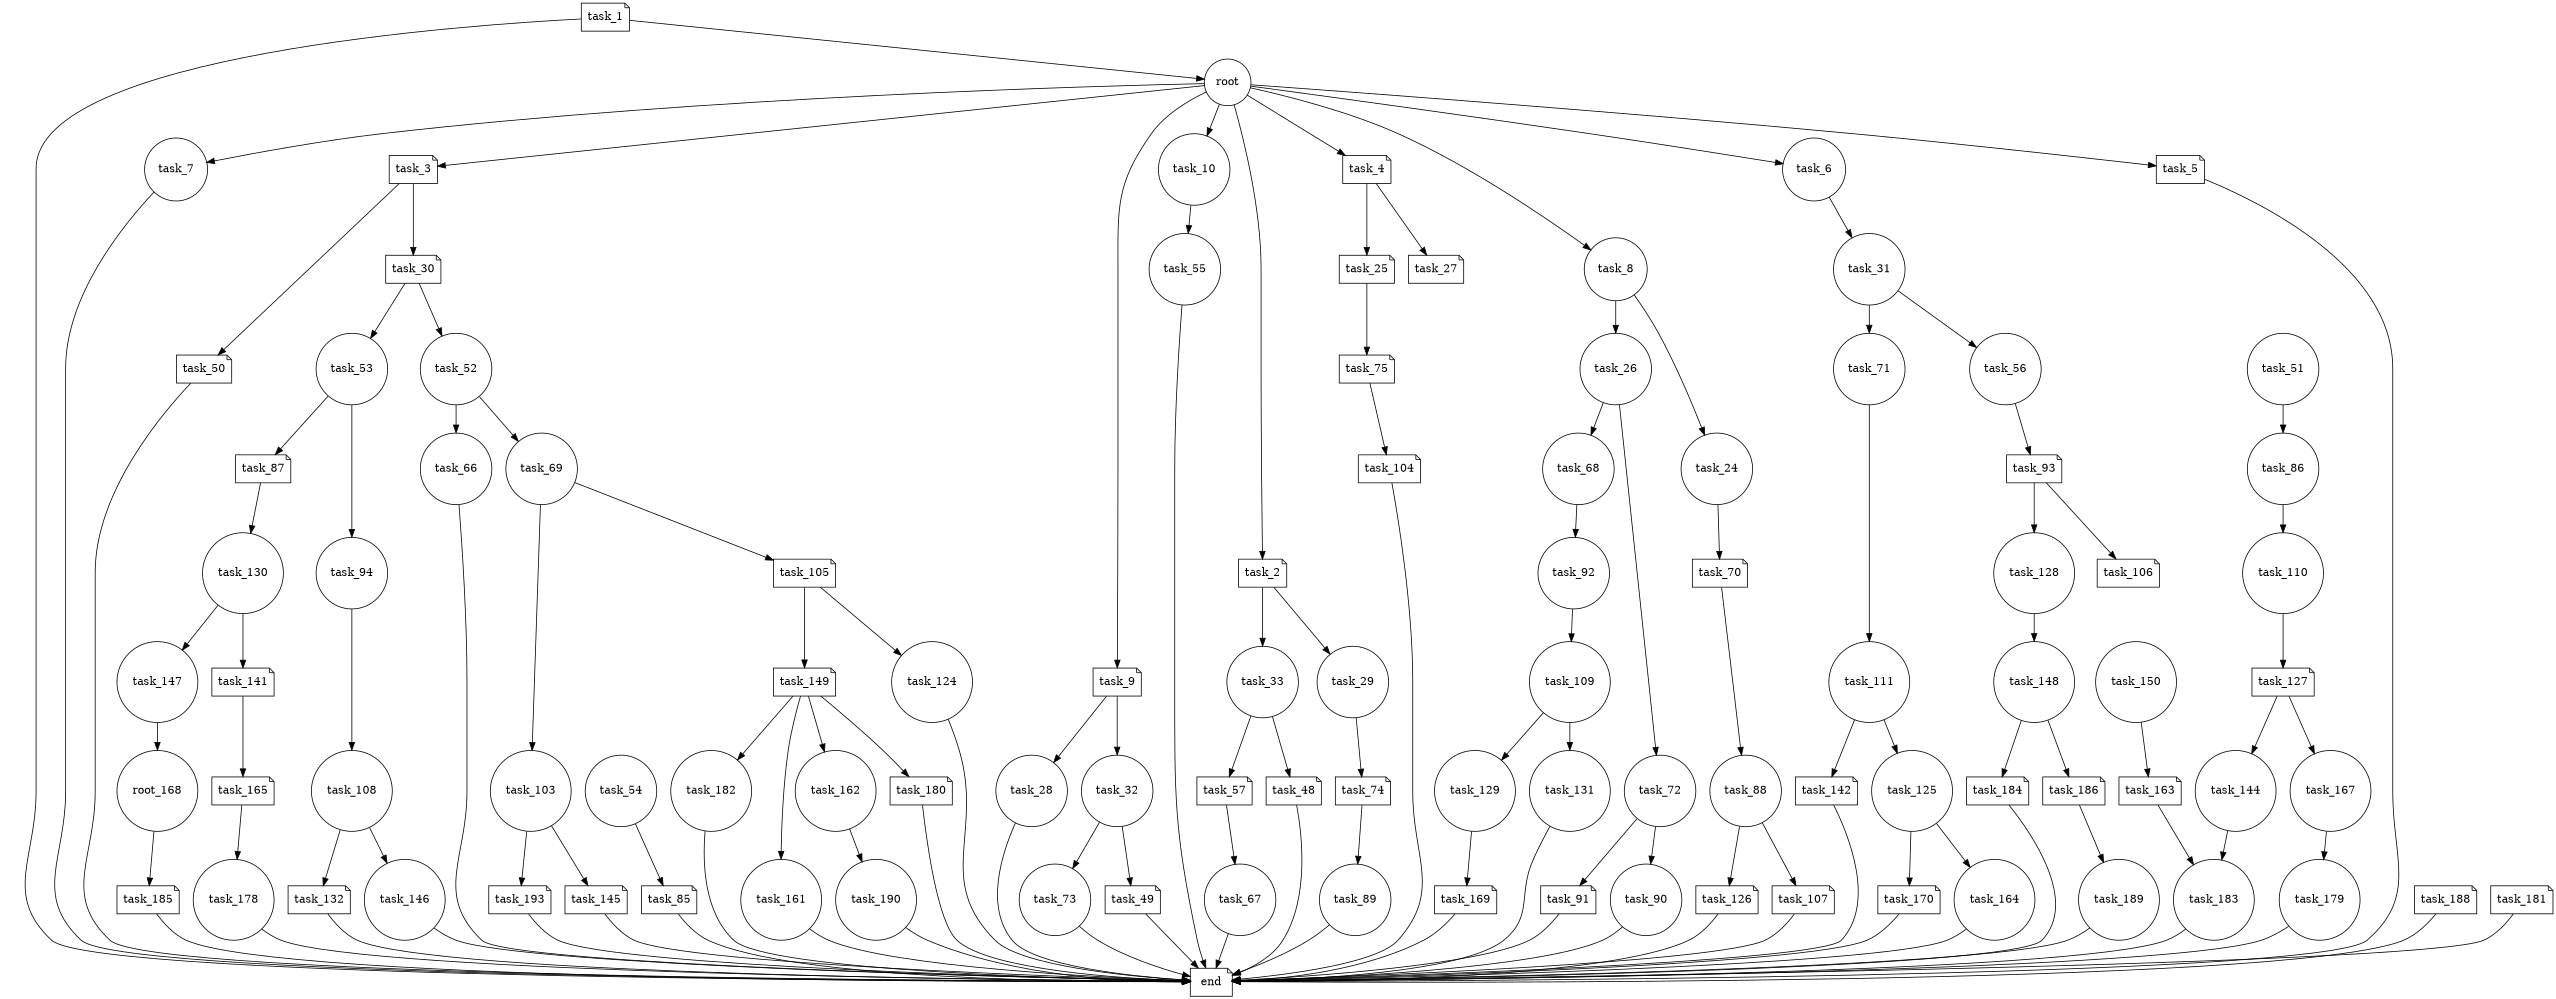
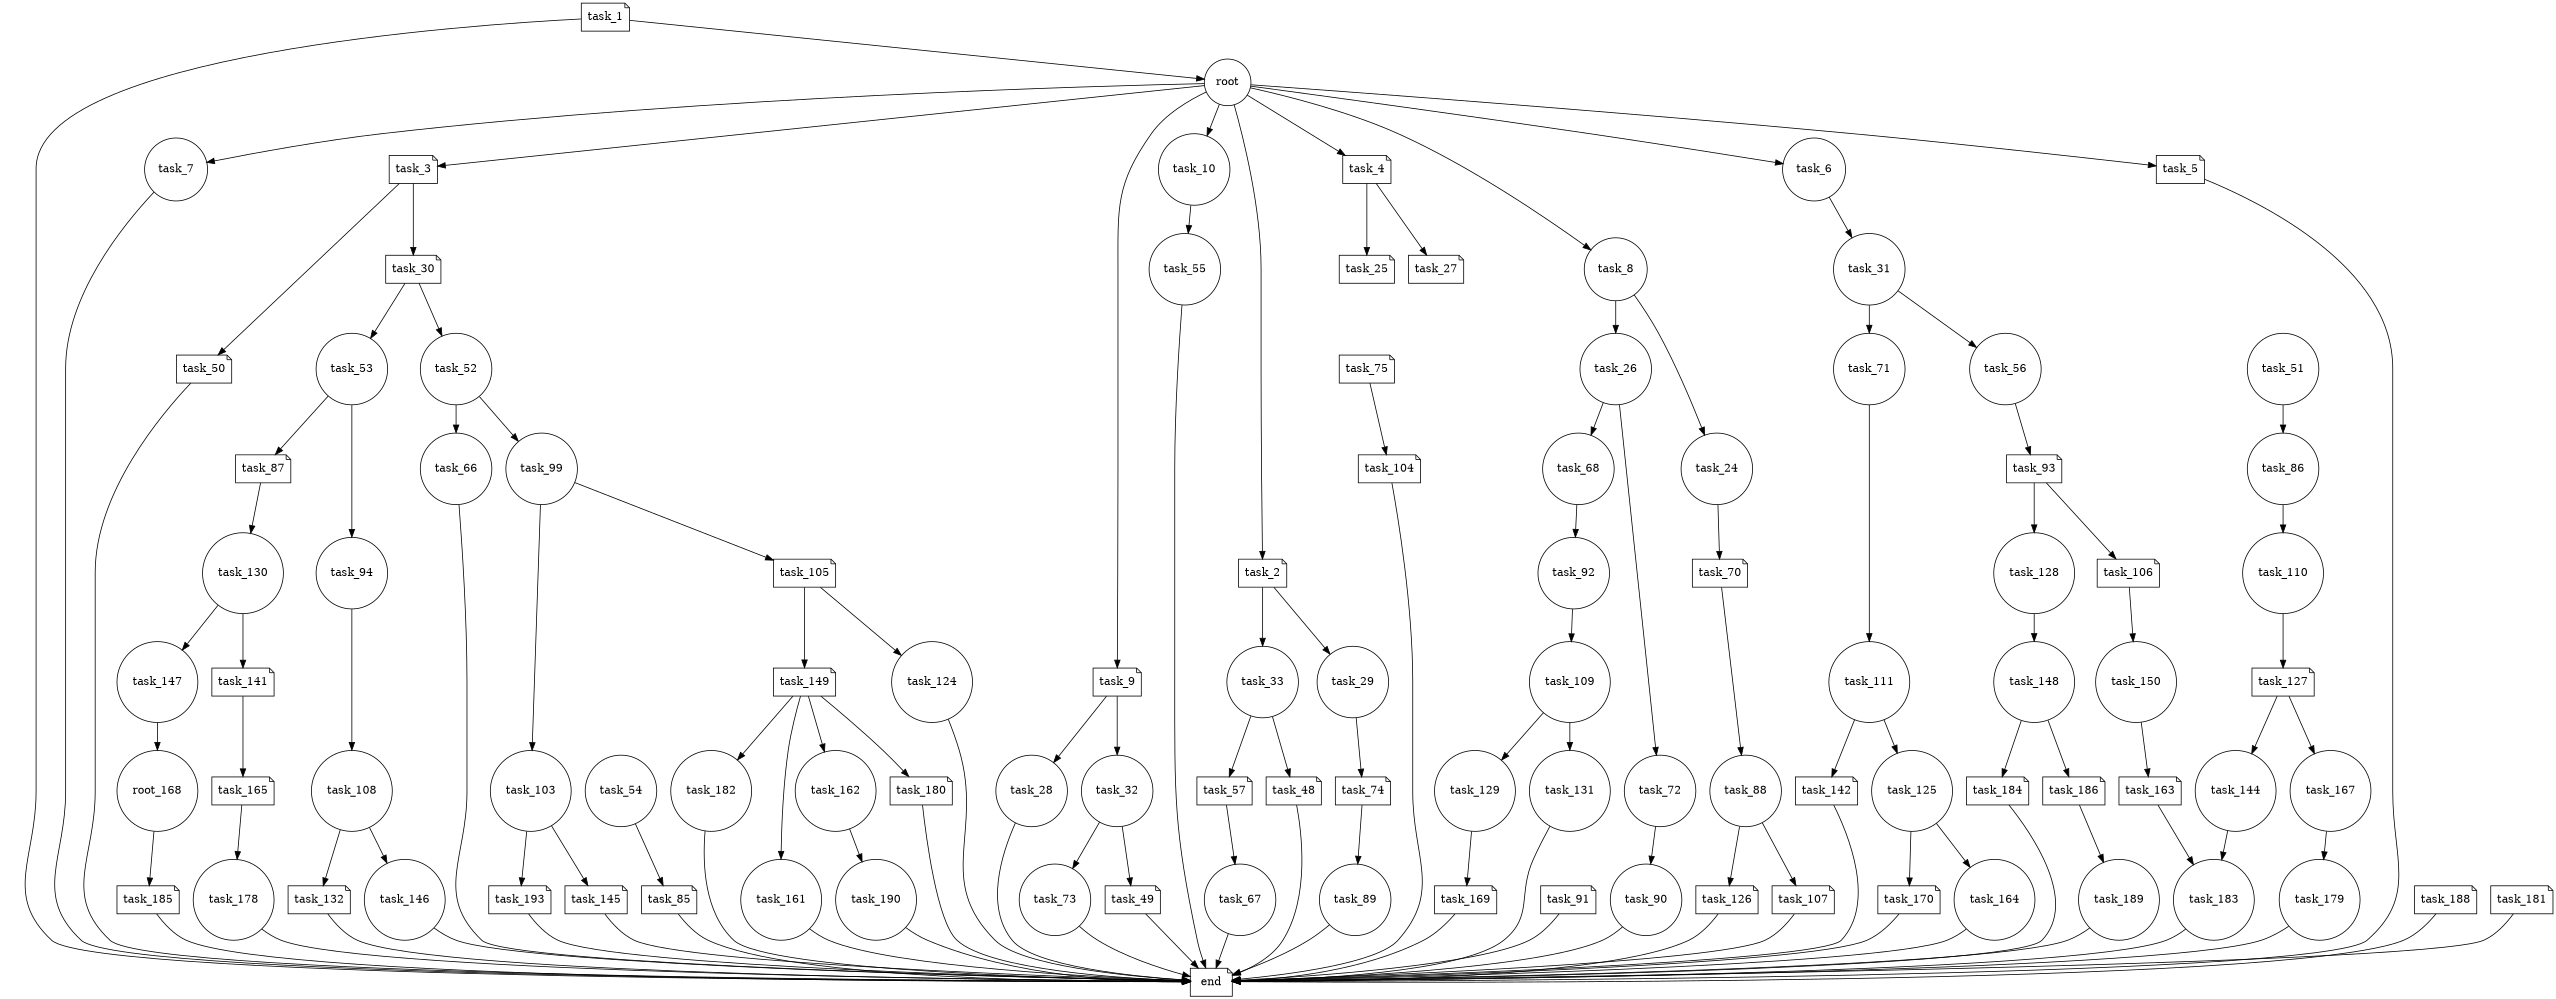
edge "task_25" -> "task_75": removed
node "task_69": label "task_69" -> "task_99"
edge "task_106" -> "task_150": added
edge "task_72" -> "task_91": removed
